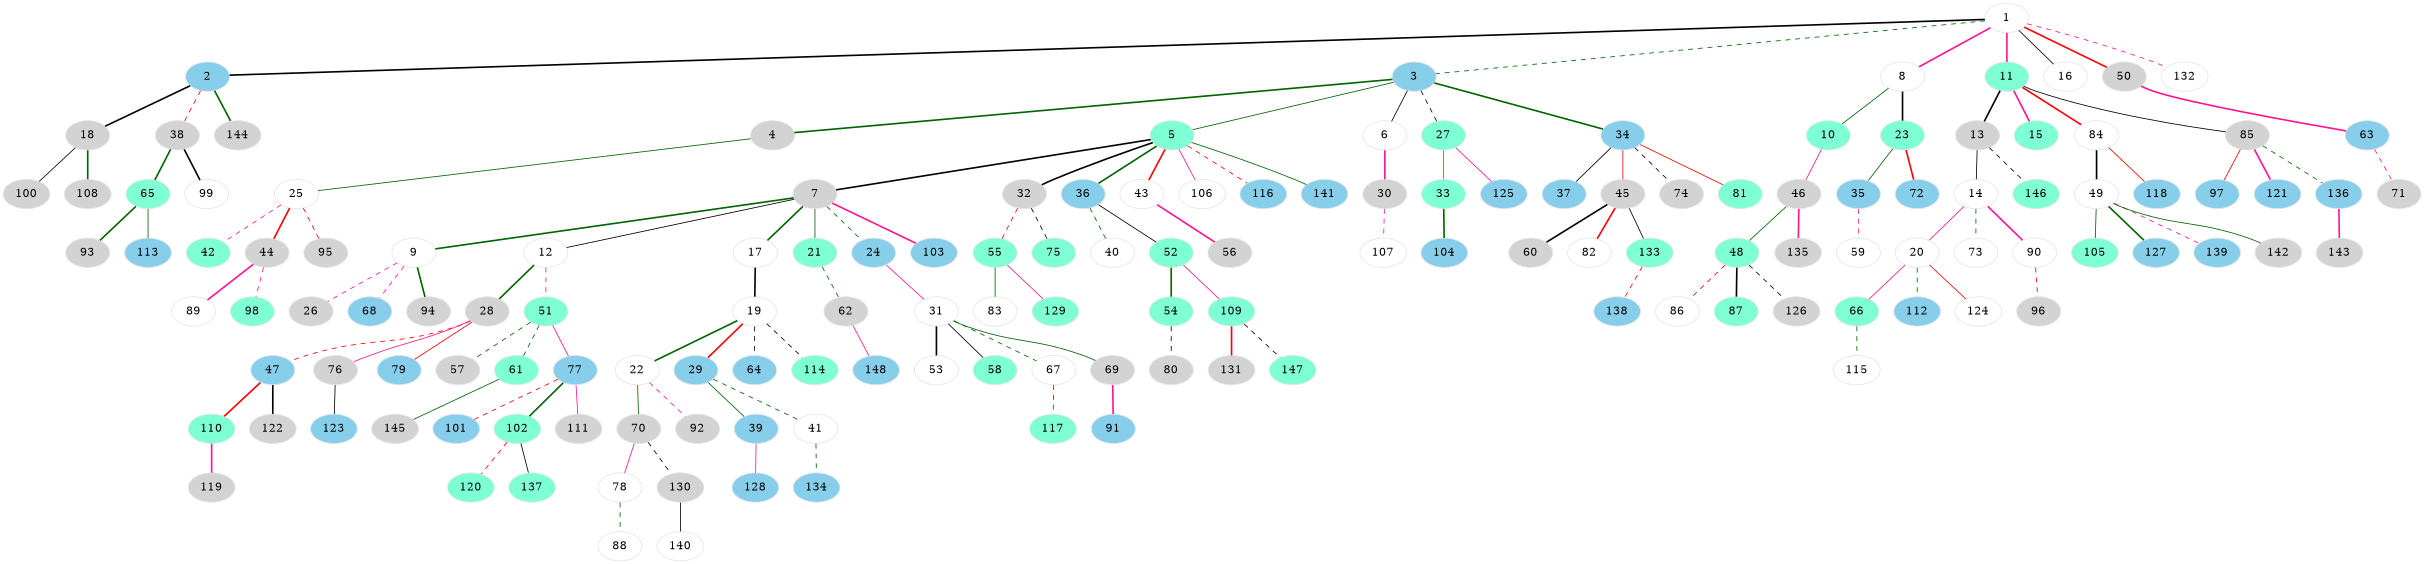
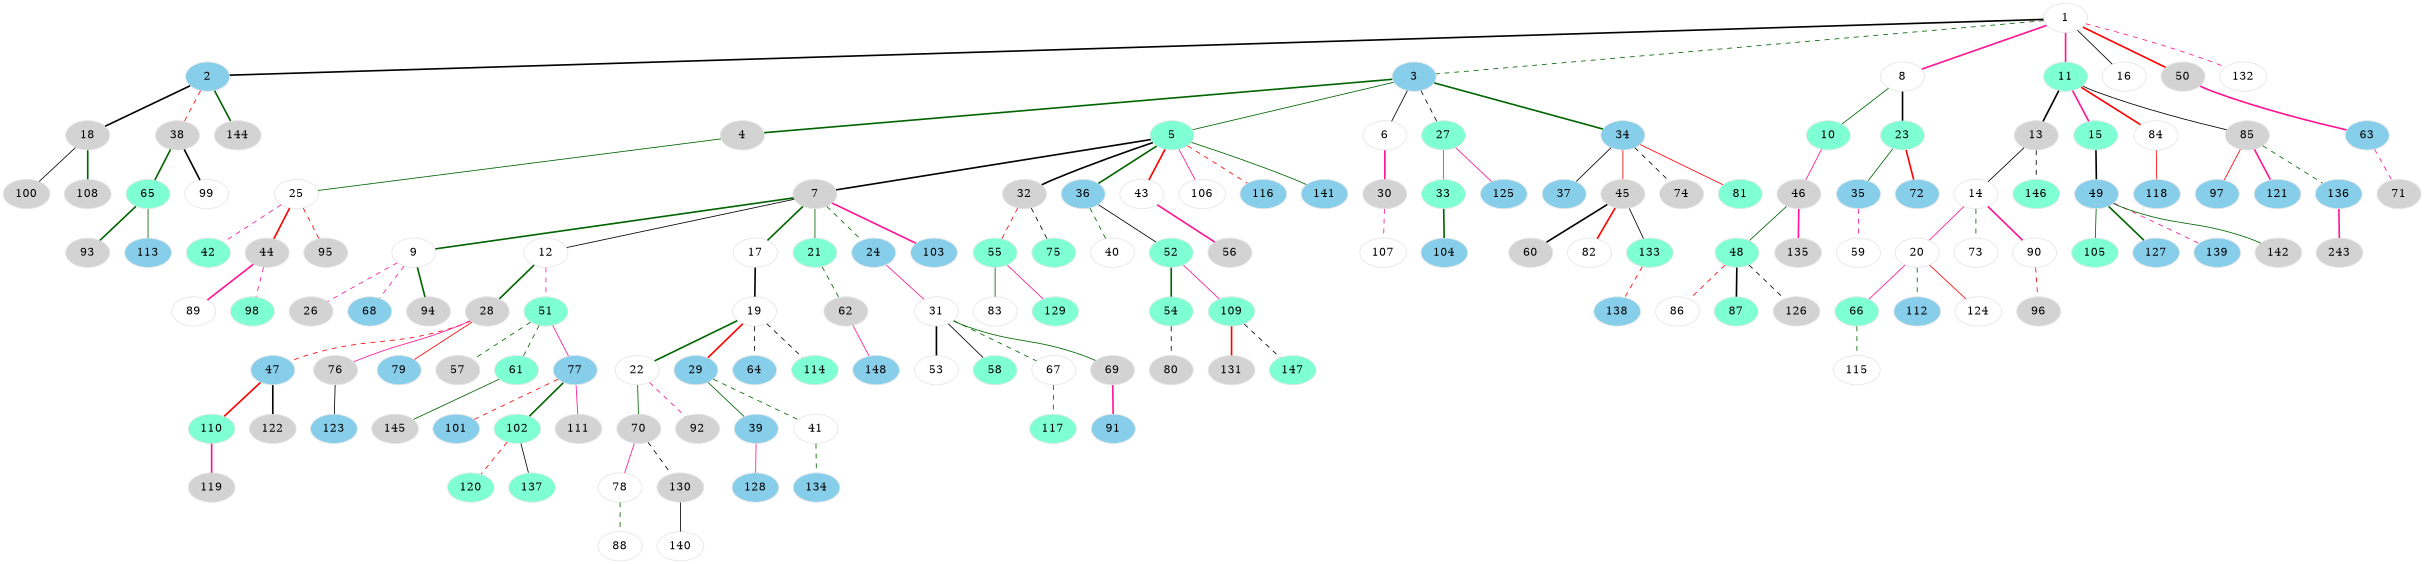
edge "84" -- "49": now "15" -- "49"
node "49": fillcolor white -> skyblue
node "143": label "143" -> "243"
